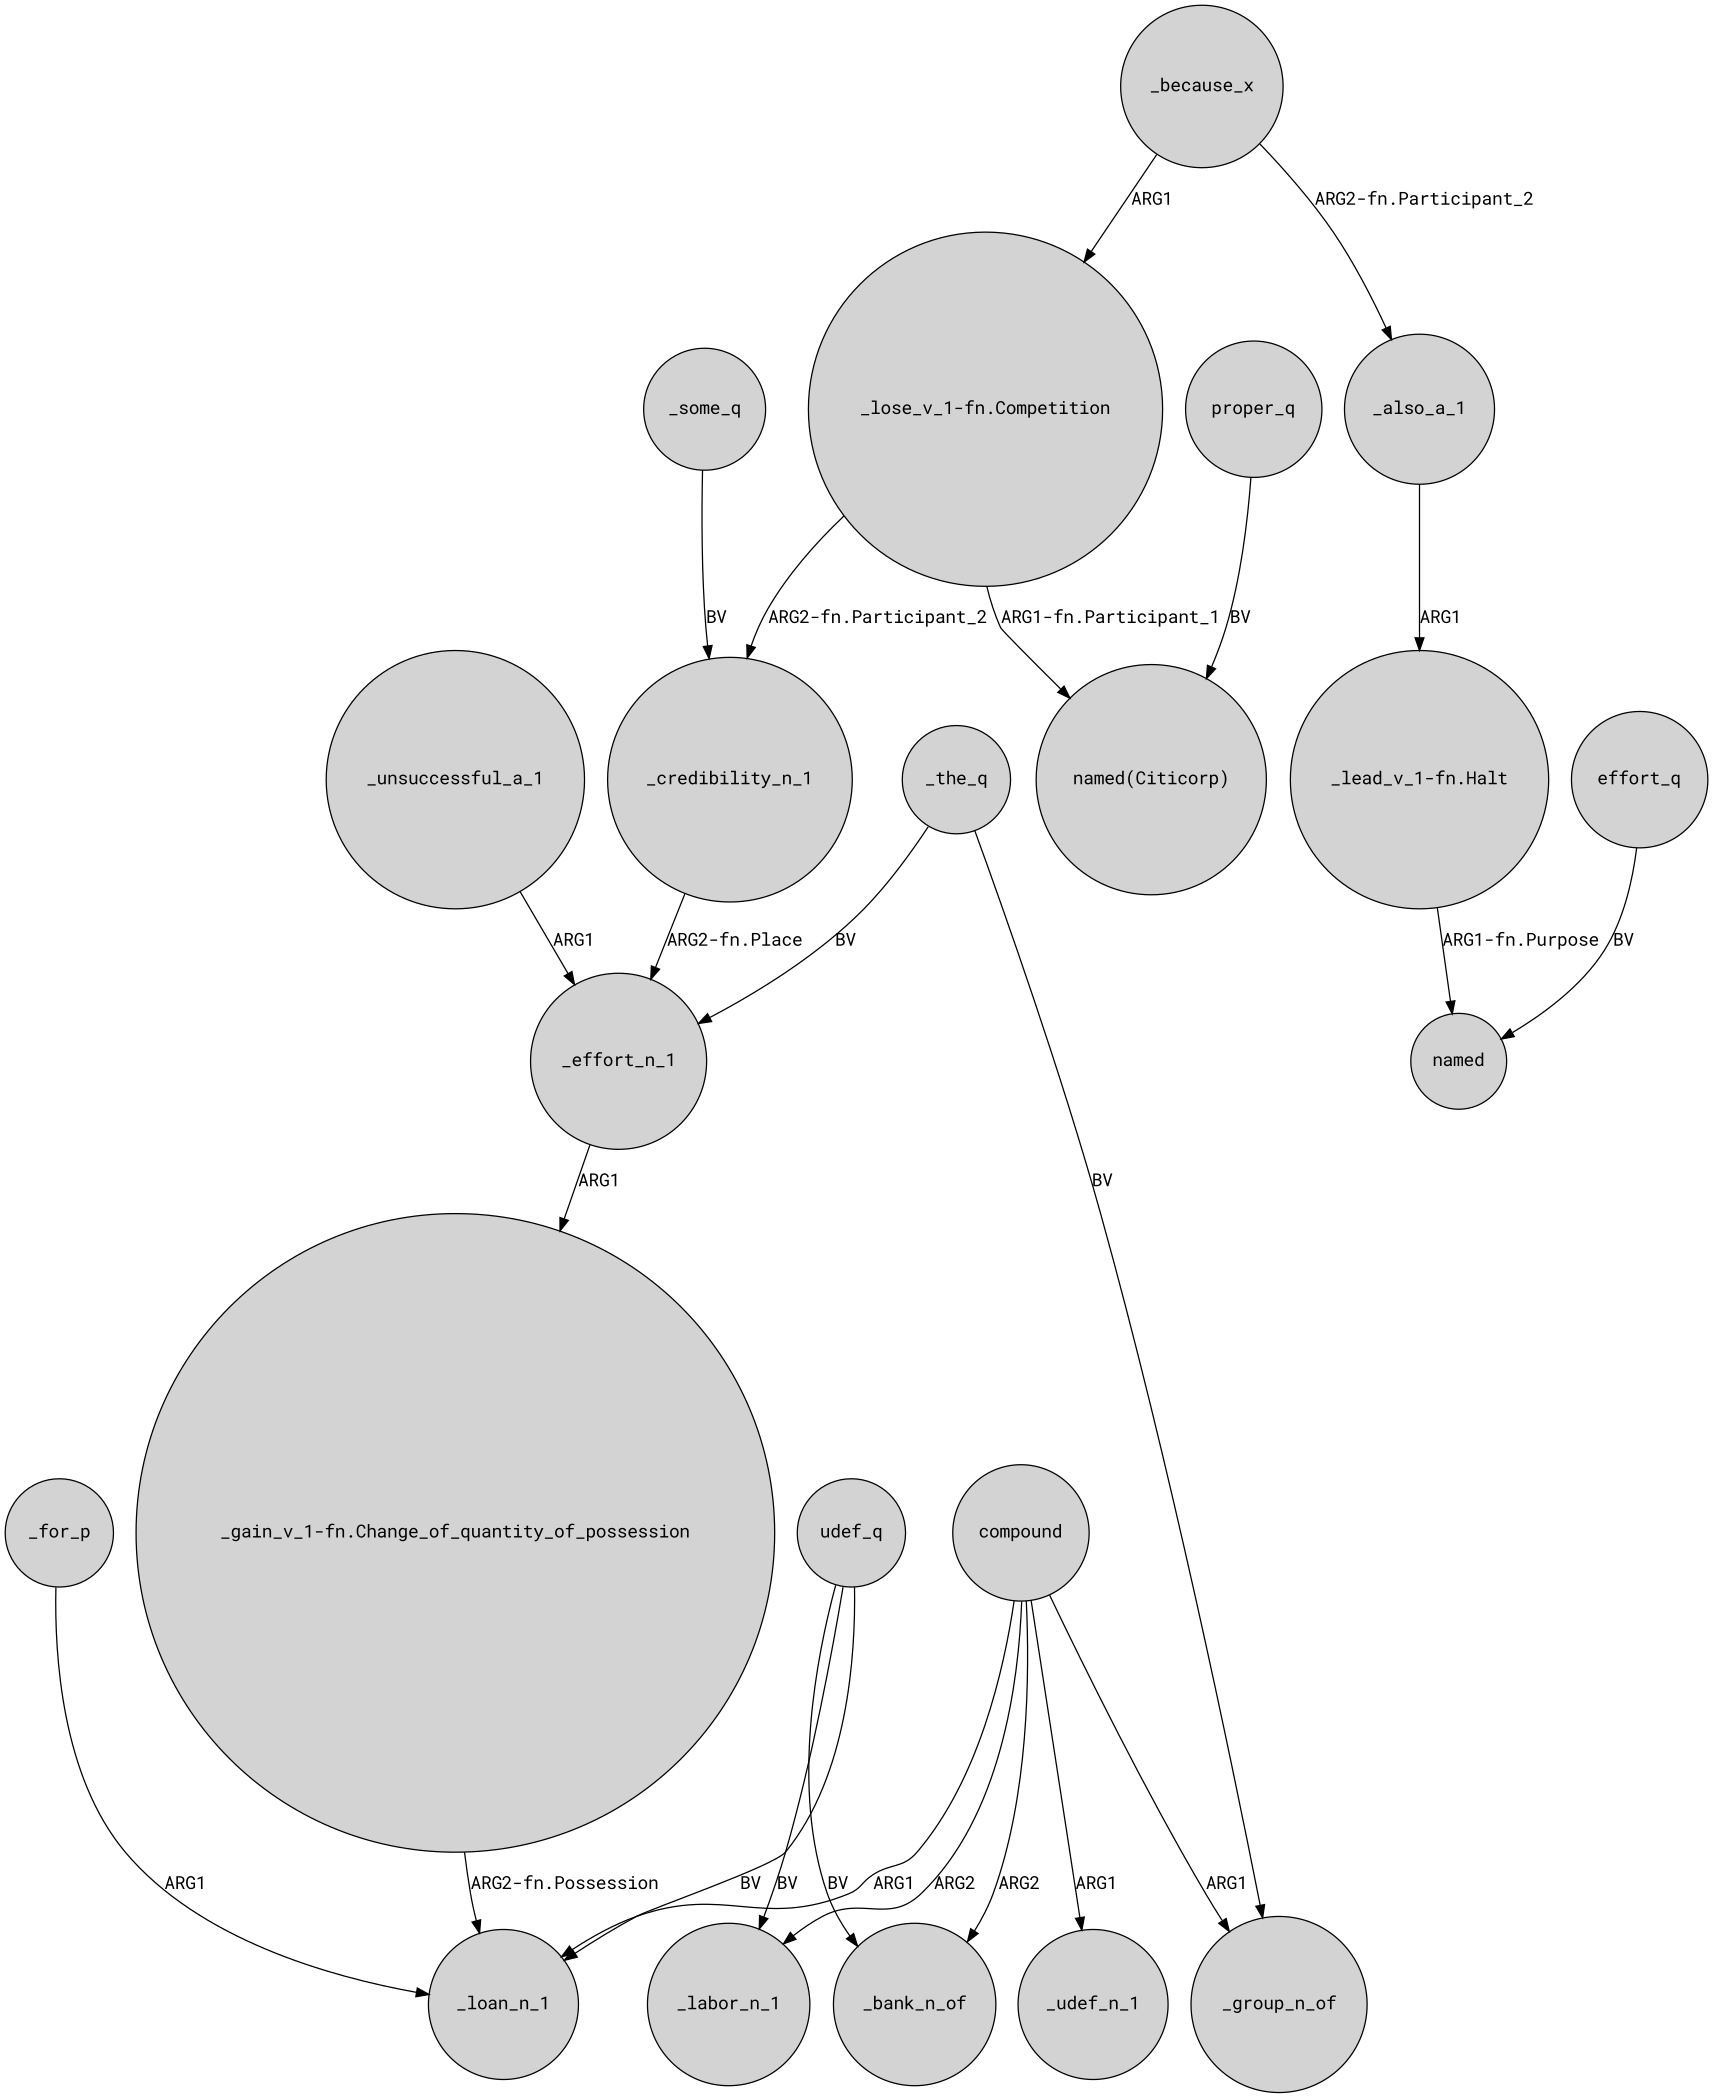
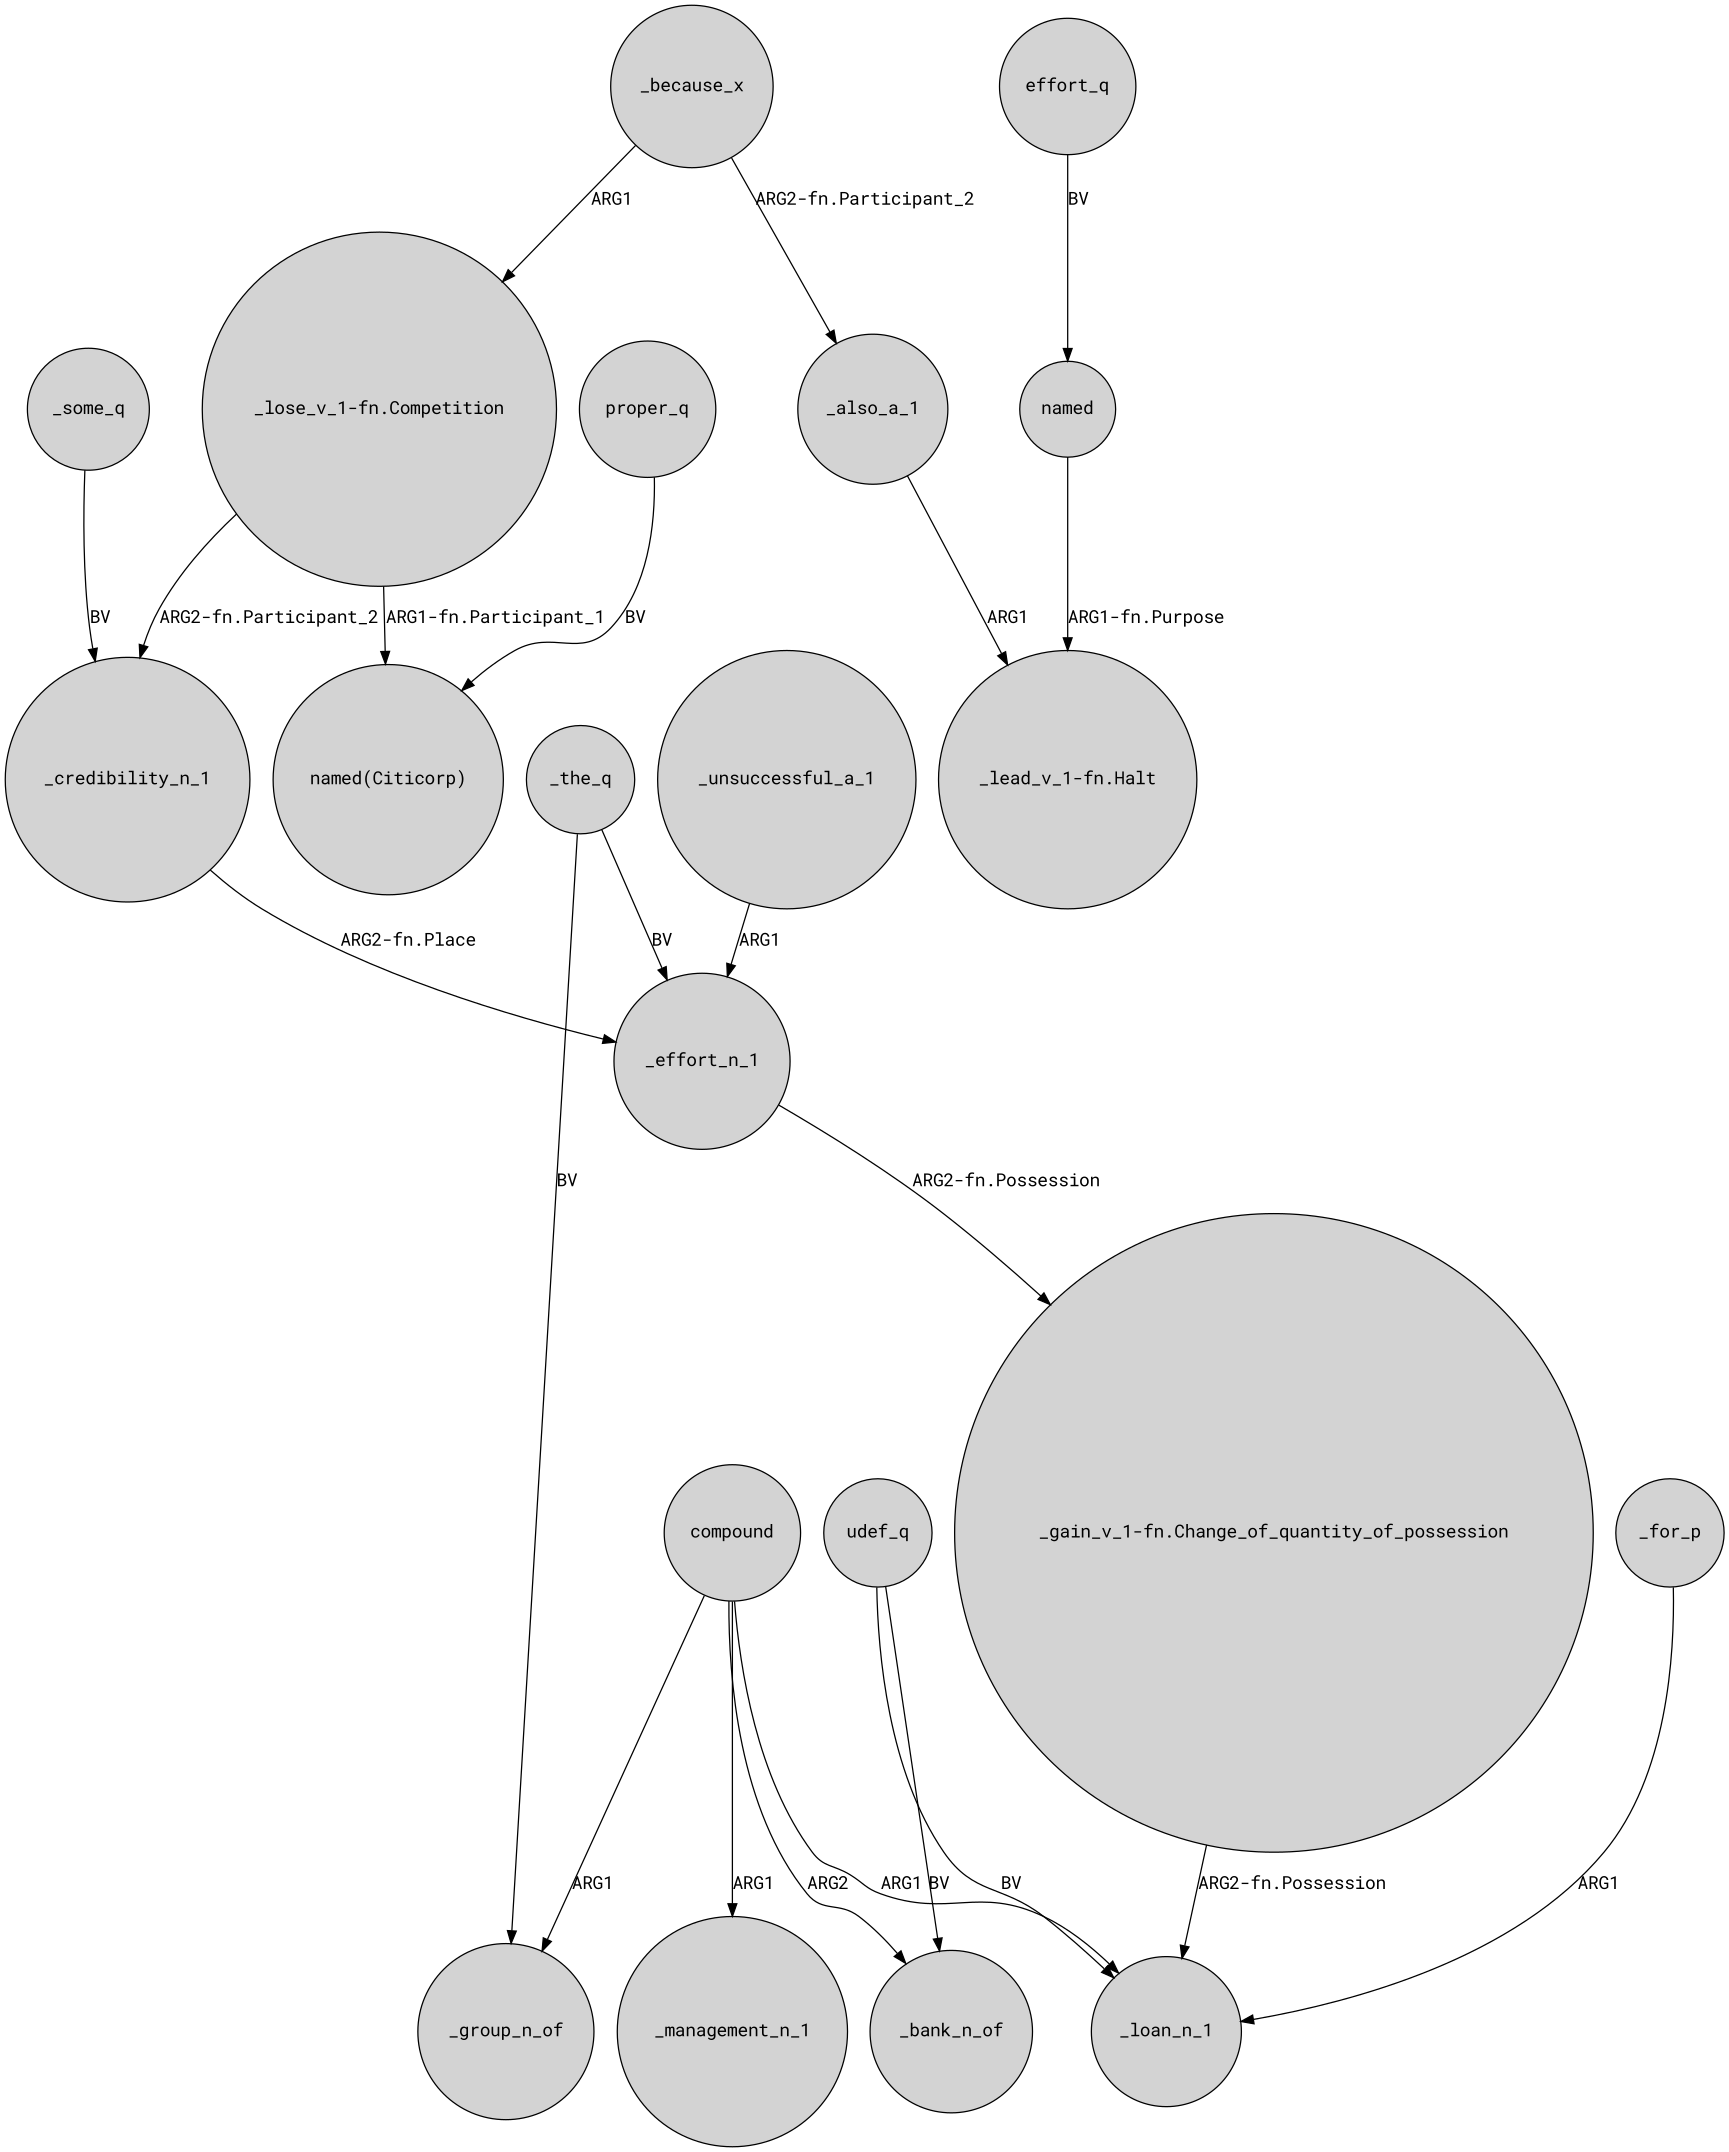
edge "_lead_v_1-fn.Halt" -> "named": reversed
edge "_effort_n_1" -> "_gain_v_1-fn.Change_of_quantity_of_possession": label "ARG1" -> "ARG2-fn.Possession"
node "_labor_n_1": removed
node "_udef_n_1": label "_udef_n_1" -> "_management_n_1"
